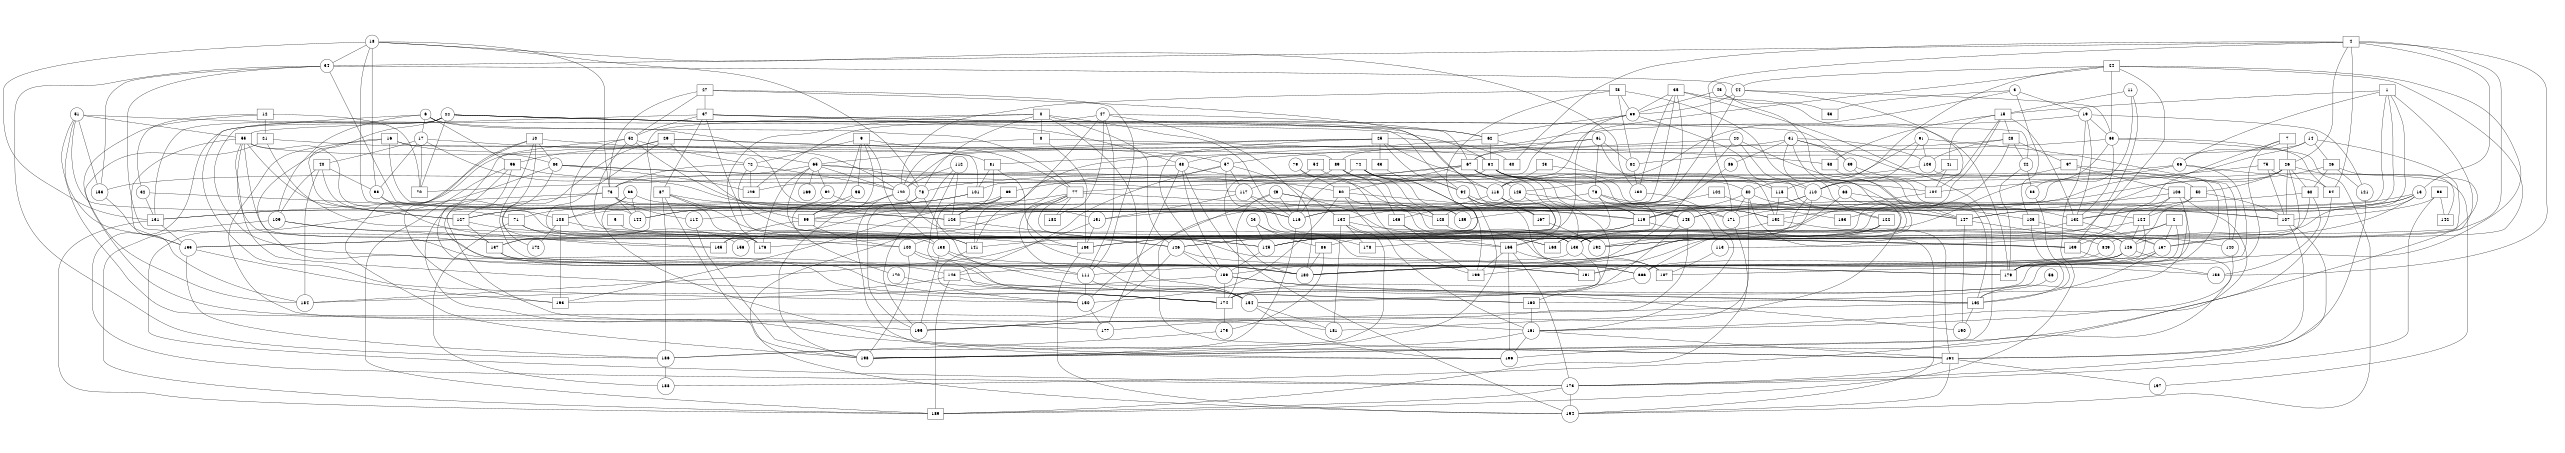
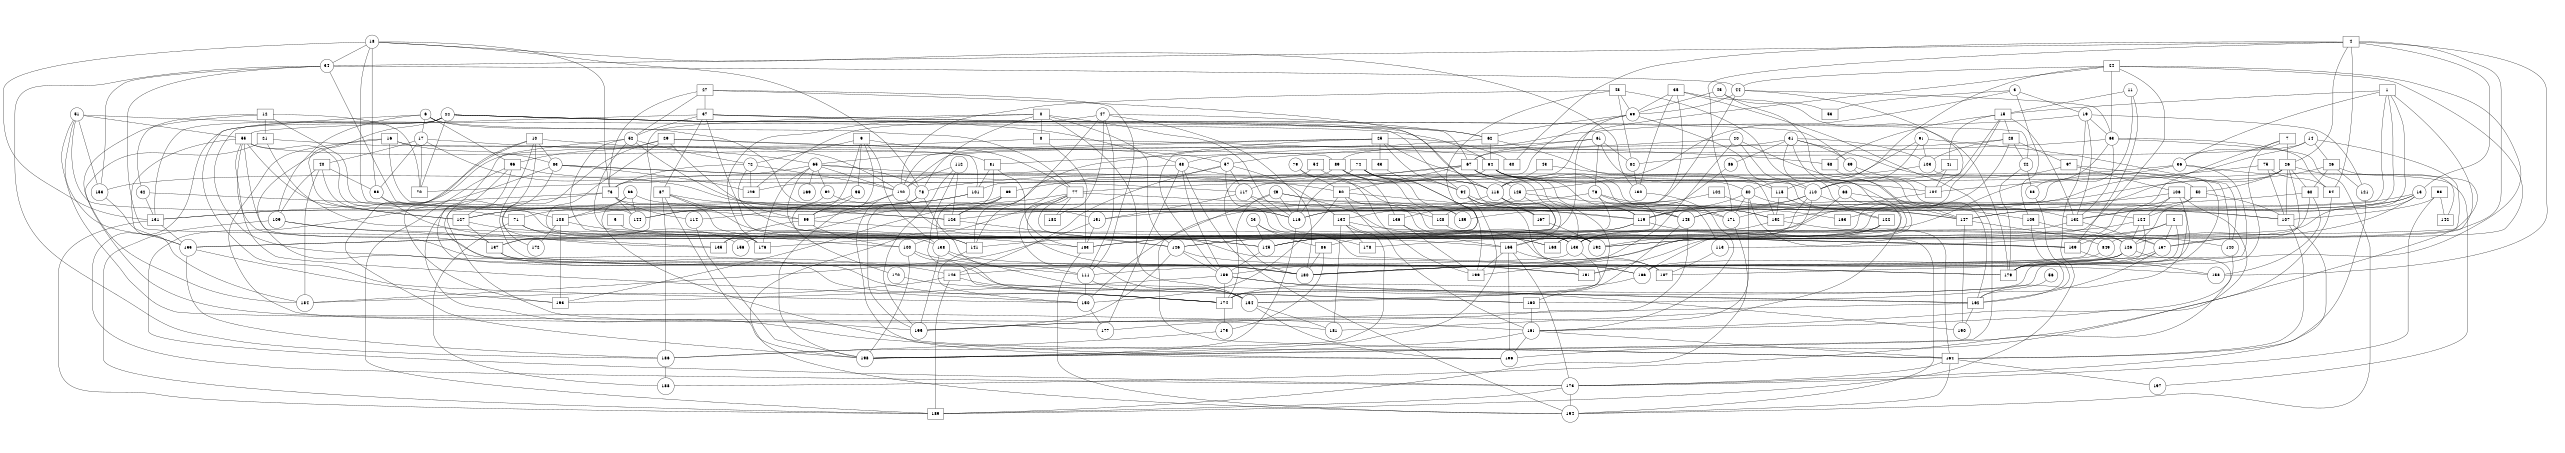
edge "89" -- "128": now "89" -- "118"
edge "35" -- "99": now "12" -- "99"
node "666": label "666" -> "166"
